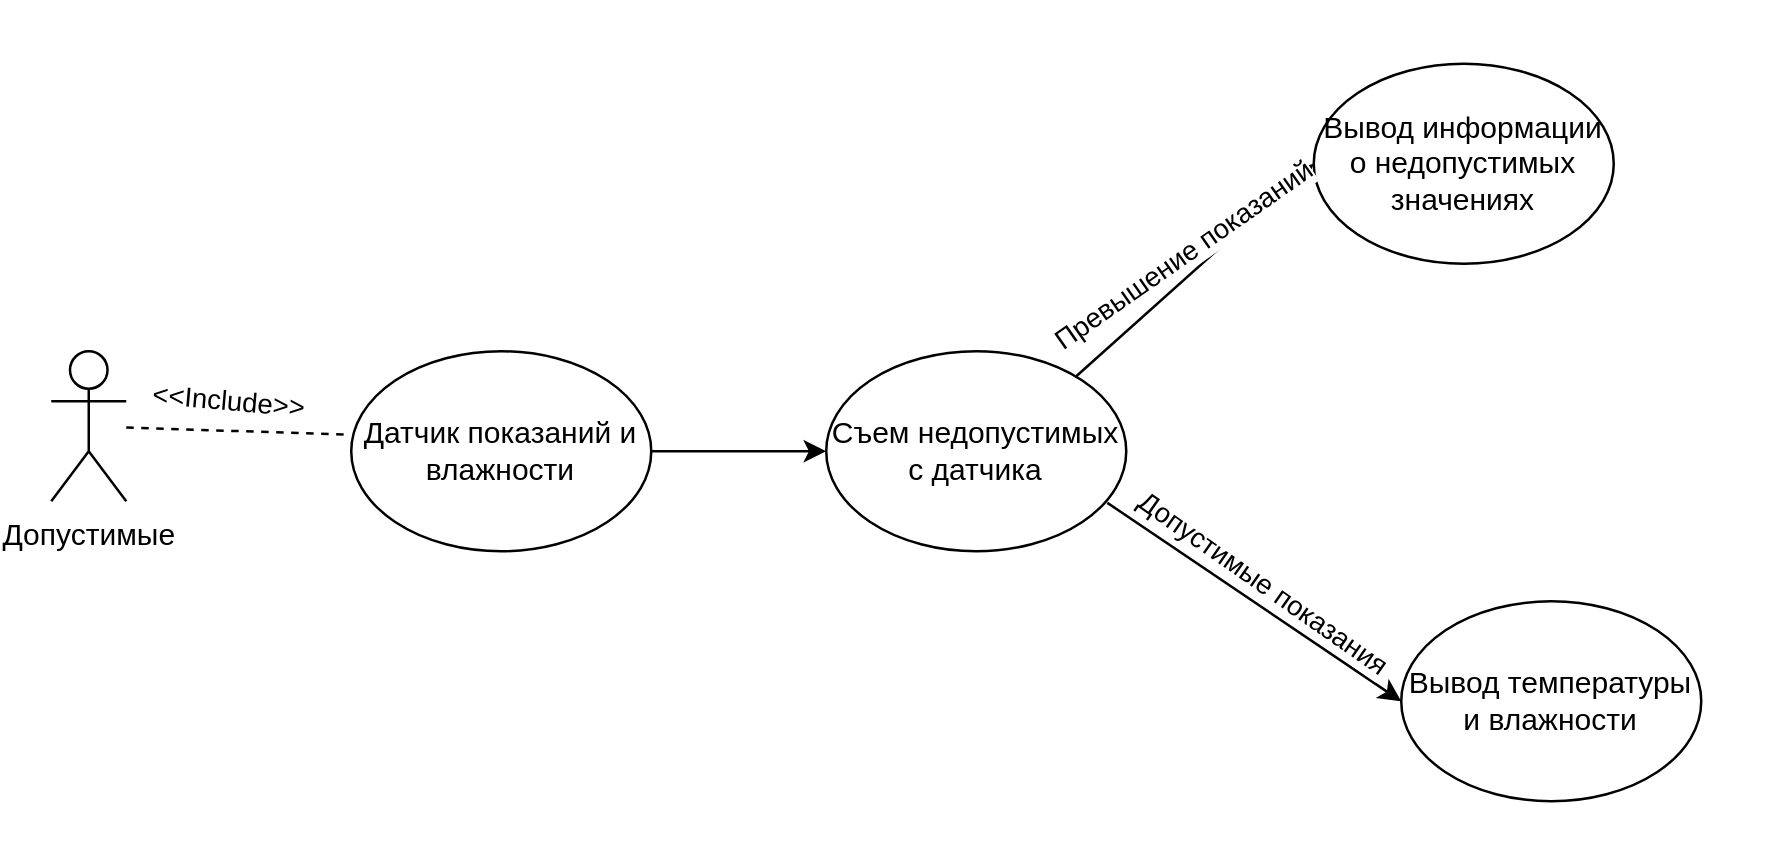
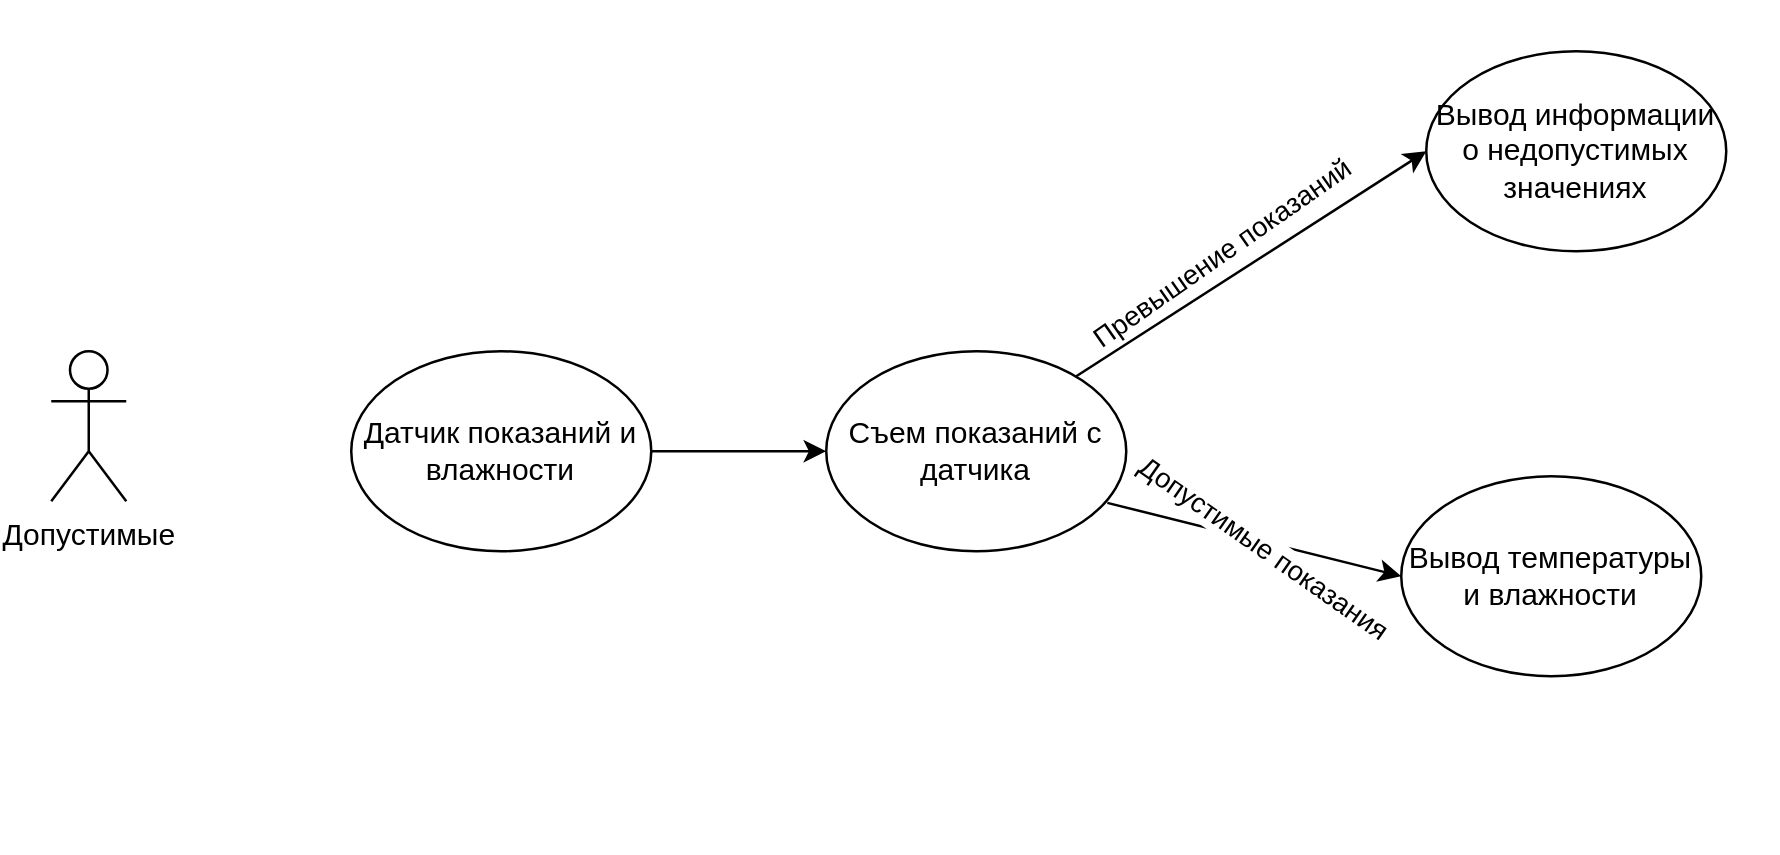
node "Вывод информации о недопустимых значениях": moved (1464, 164) -> (1576, 151)
edge "Допустимые" -- "Датчик показаний и влажности": removed, label "<<Include>>"
node "Съем недопустимых с датчика": label "Съем недопустимых с датчика" -> "Съем показаний с датчика"
node "Вывод температуры и влажности": moved (1551, 701) -> (1551, 576)
